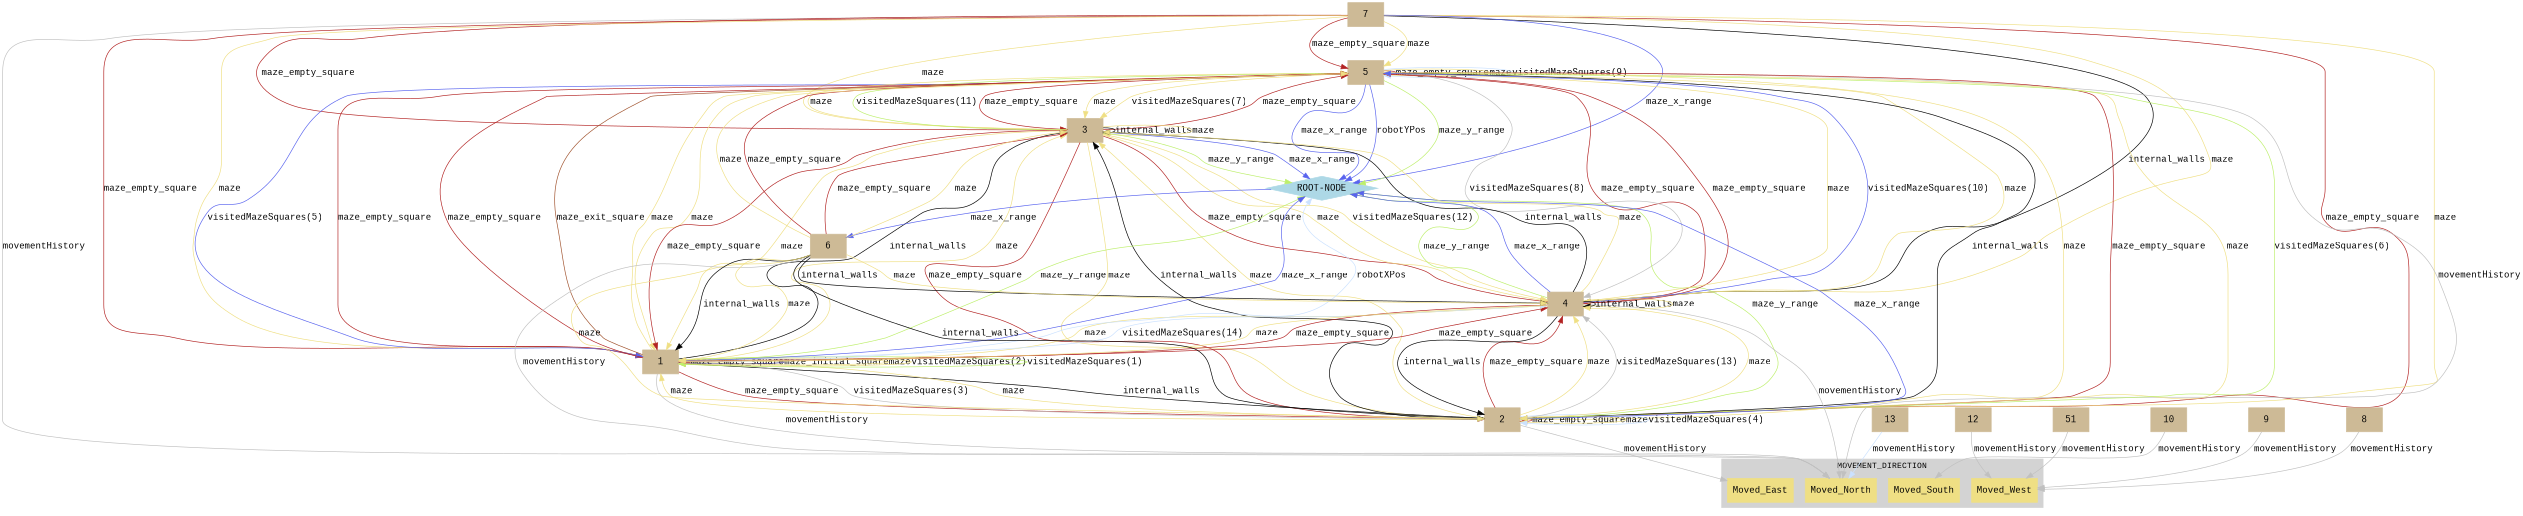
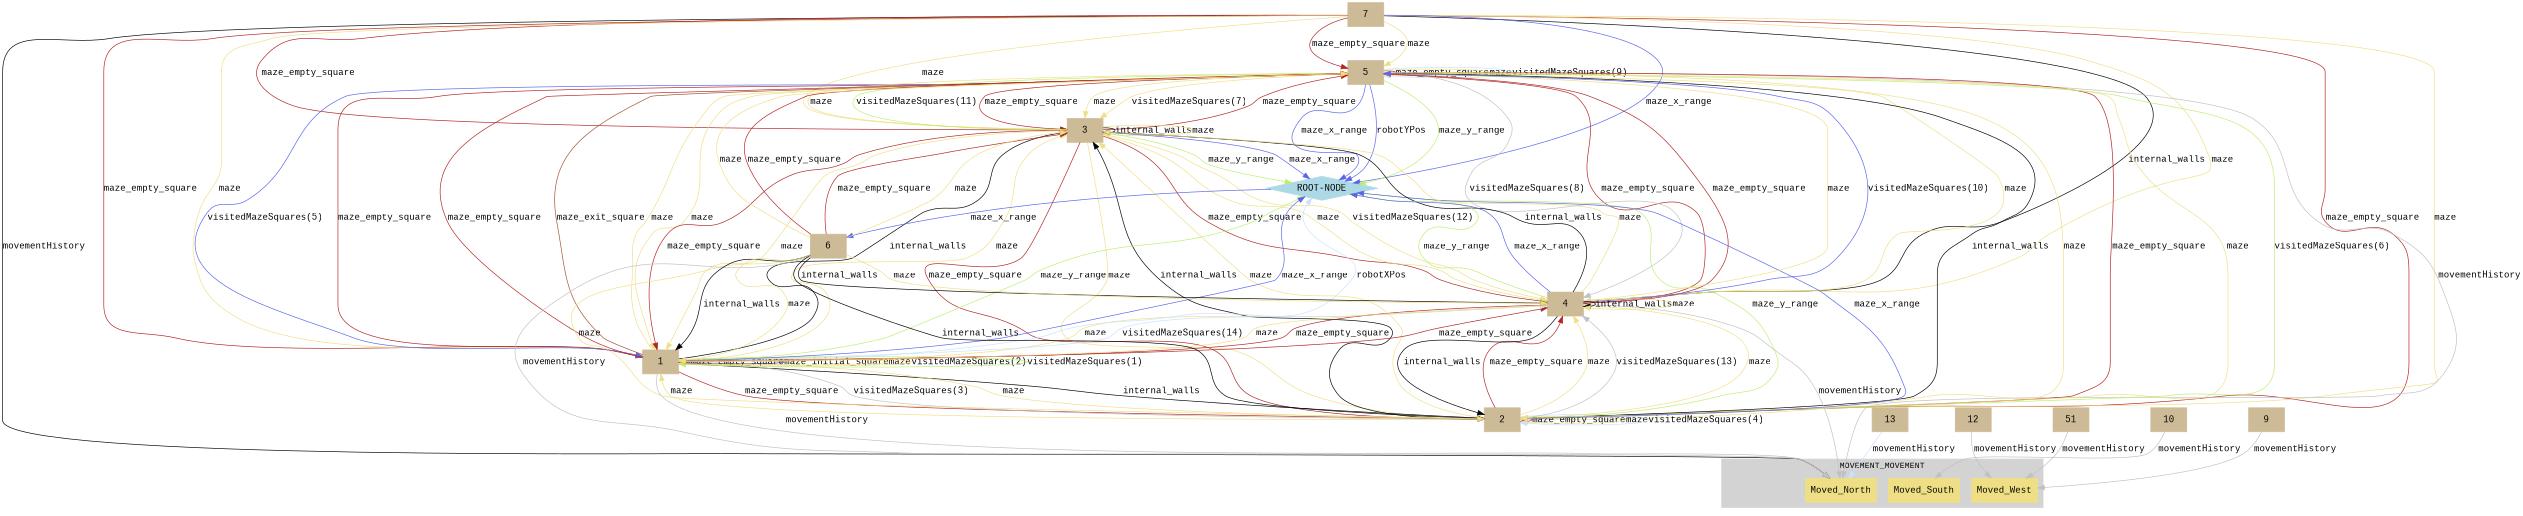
node "8": removed
edge "7" -> "Moved_North": color gray -> black
cluster "MOVEMENT_DIRECTION": label "MOVEMENT_DIRECTION" -> "MOVEMENT_MOVEMENT"
node "Moved_East": removed
